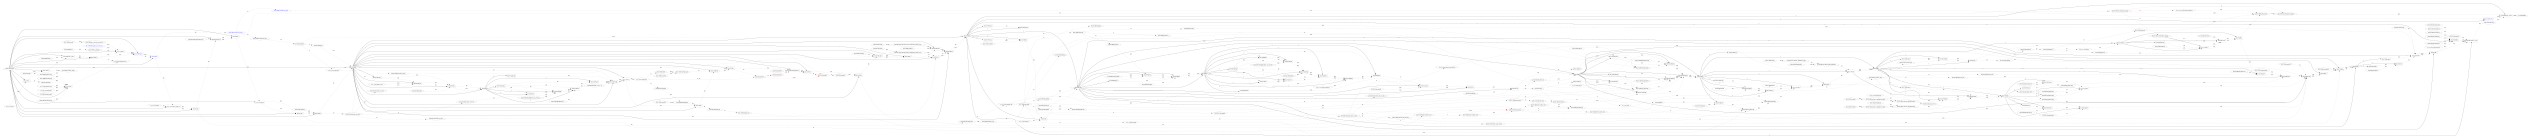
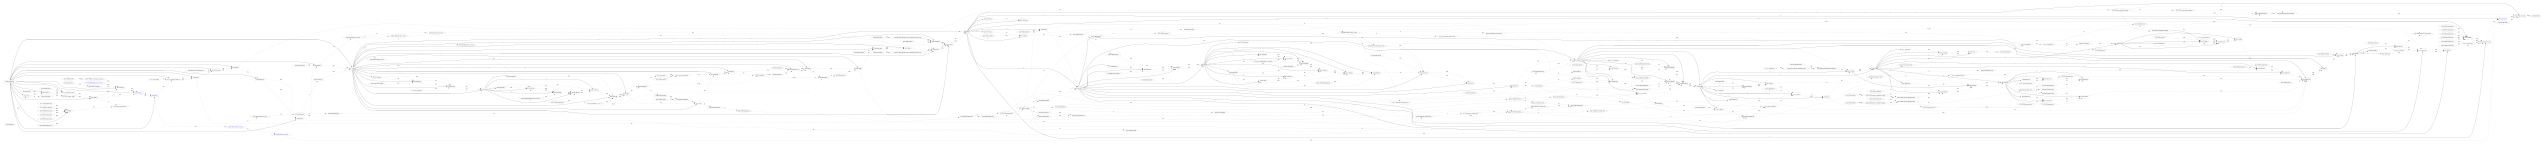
node "(151172232)int(dataset_split_counter)": added
